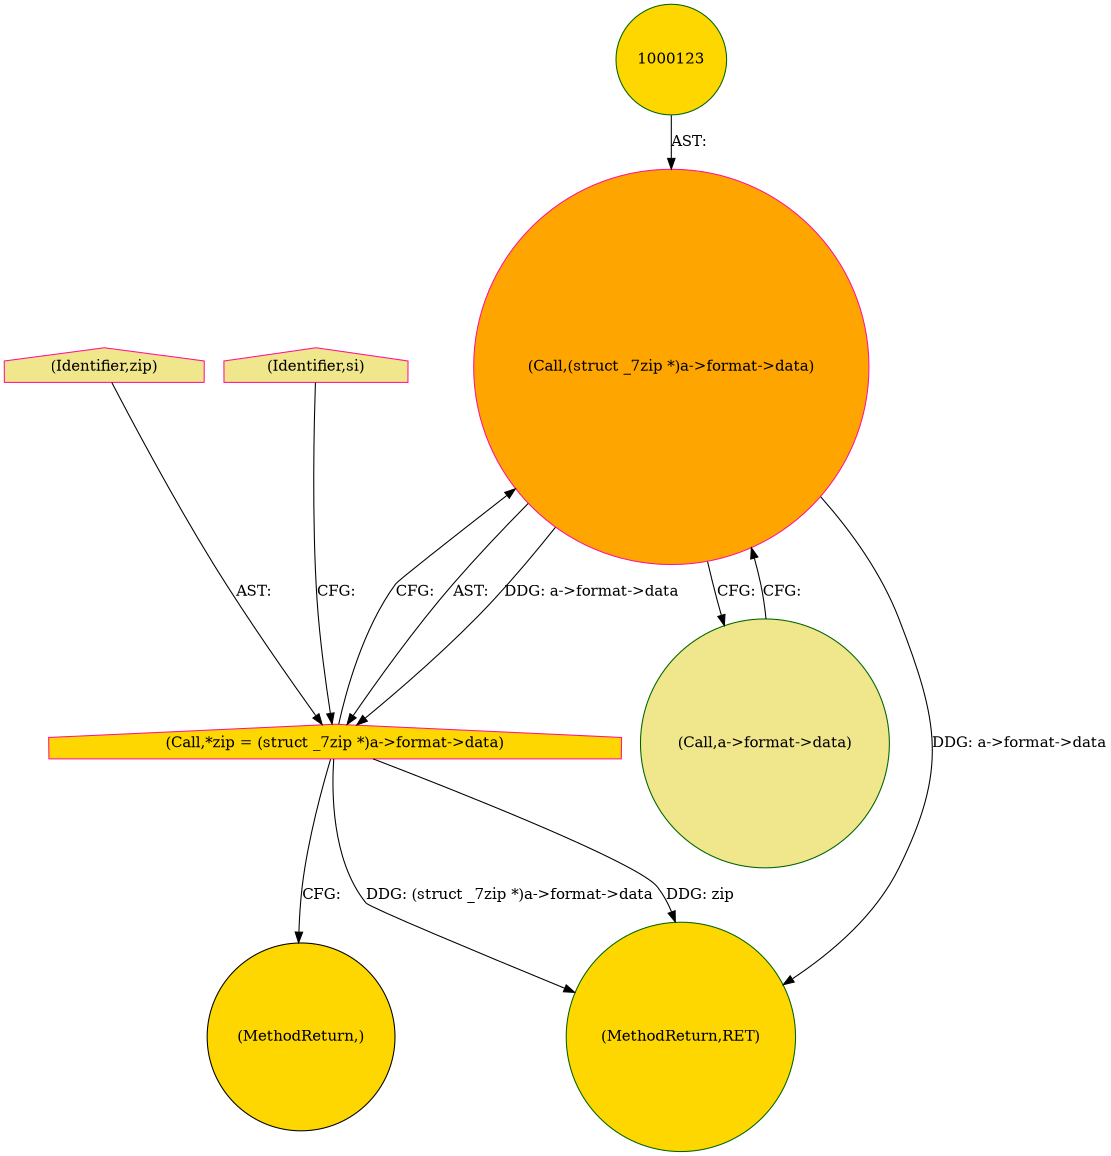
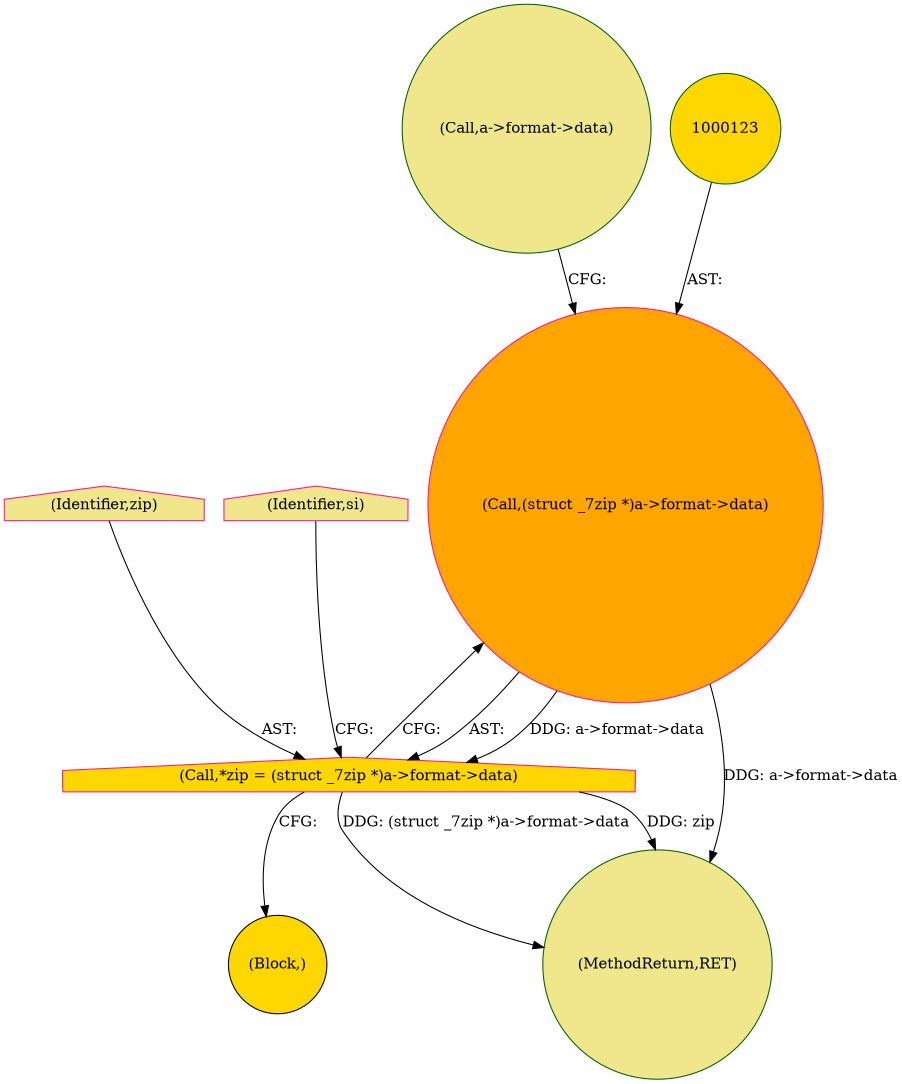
edge "(Call,(struct _7zip *)a->format->data)" -> "(Call,a->format->data)": removed, label "CFG:"
node "(MethodReturn,)": label "(MethodReturn,)" -> "(Block,)"
node "(MethodReturn,RET)": fillcolor gold -> khaki
